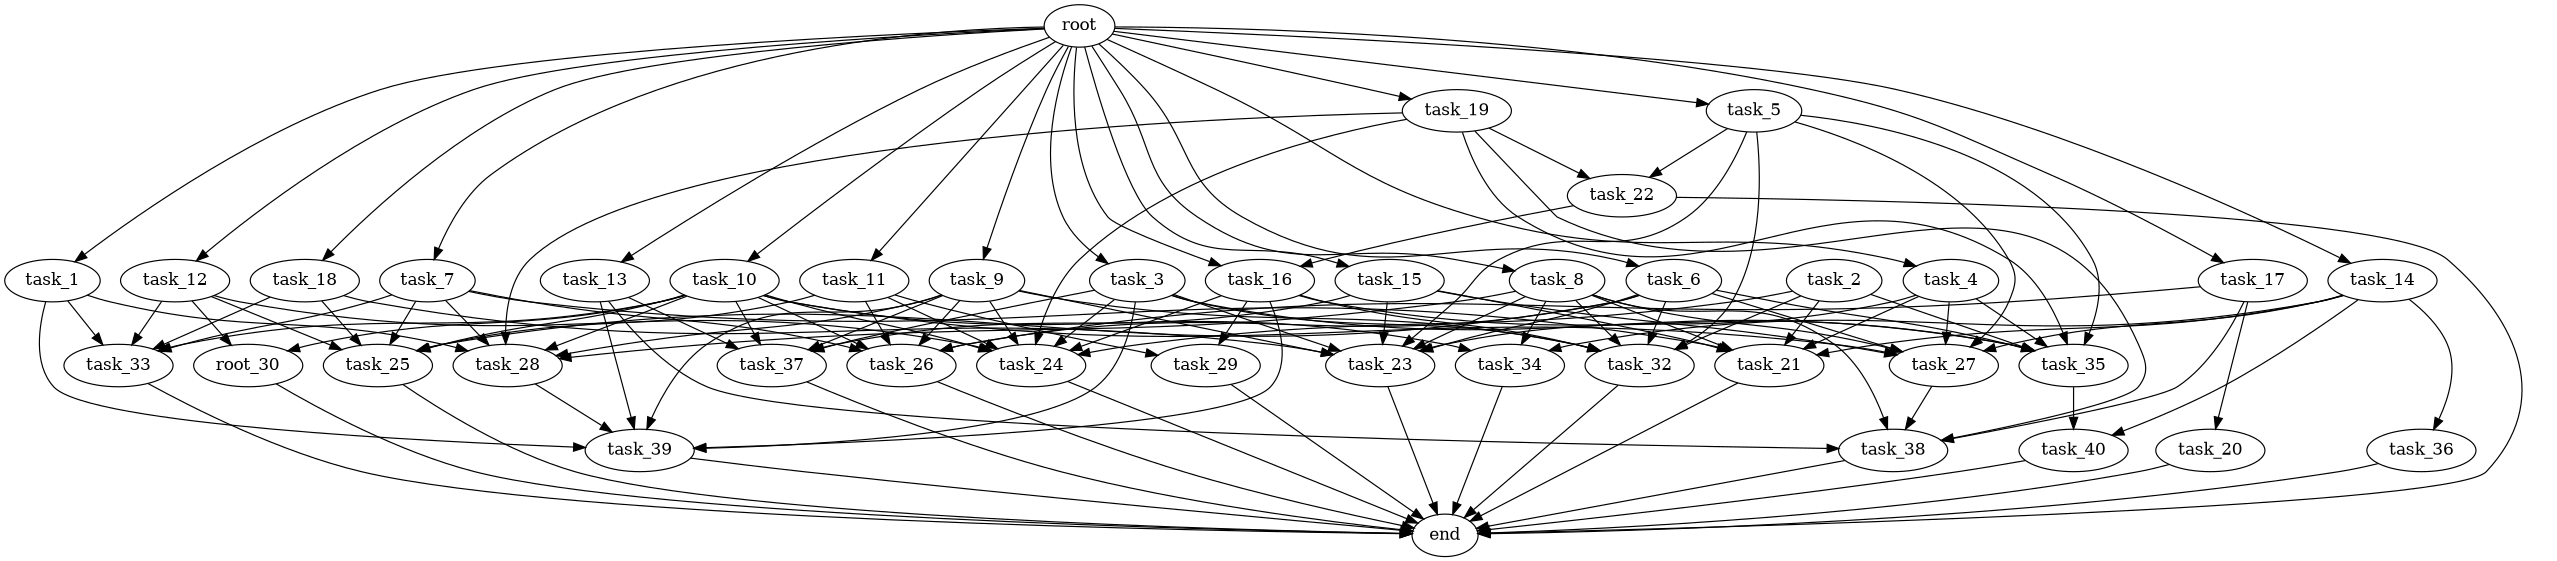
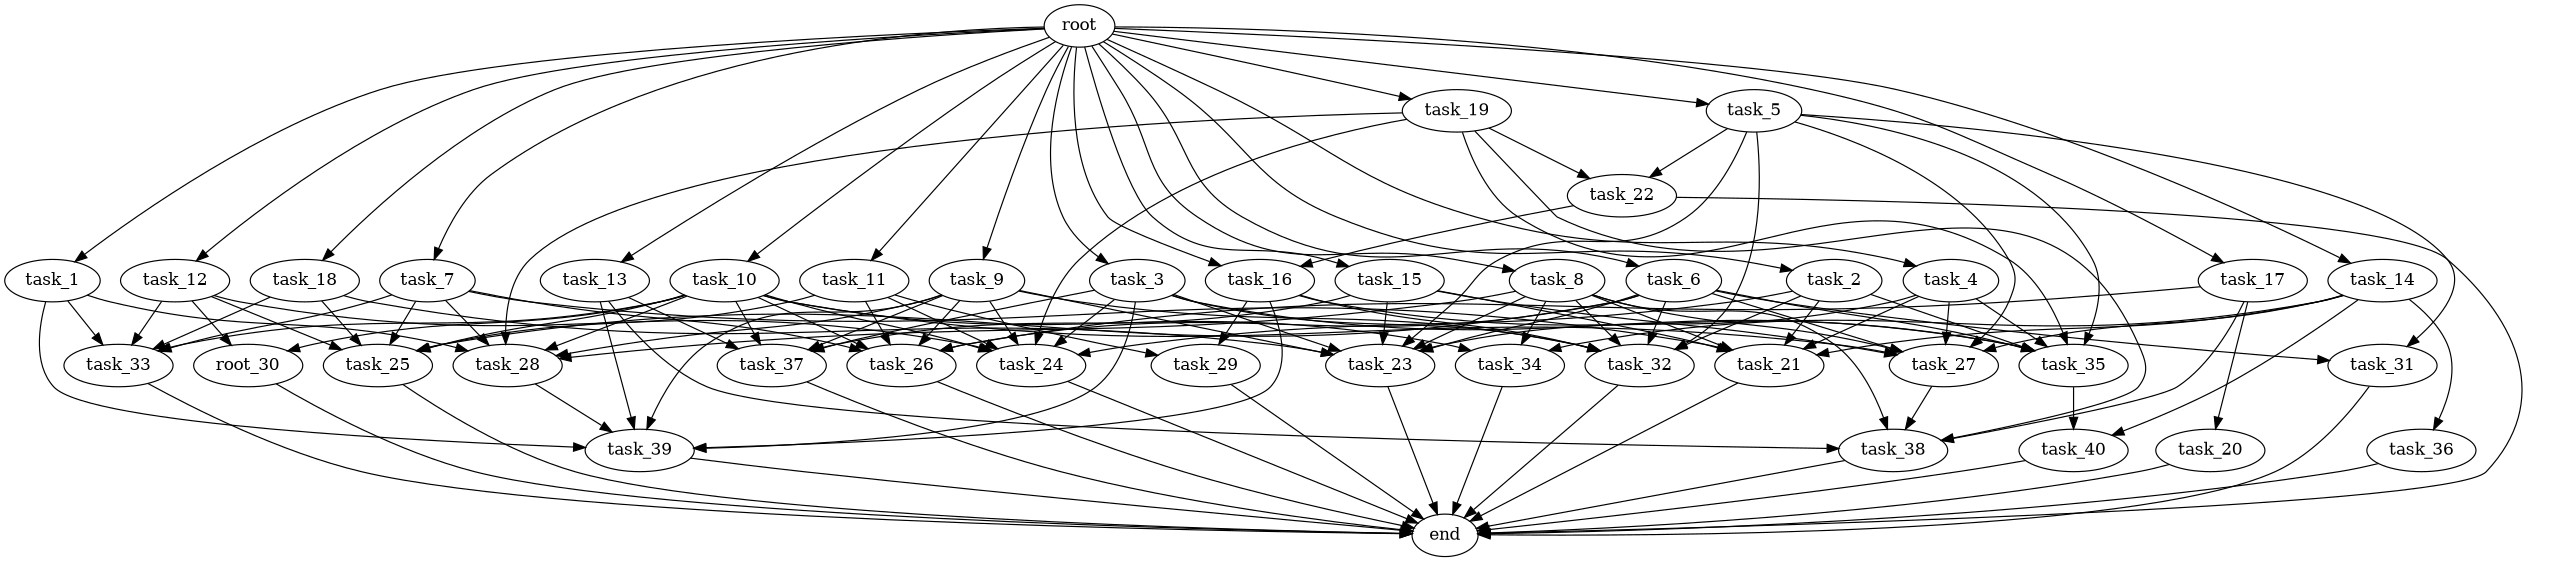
edge "root" -> "task_2": added
edge "task_16" -> "task_24": removed
node "task_31": added
